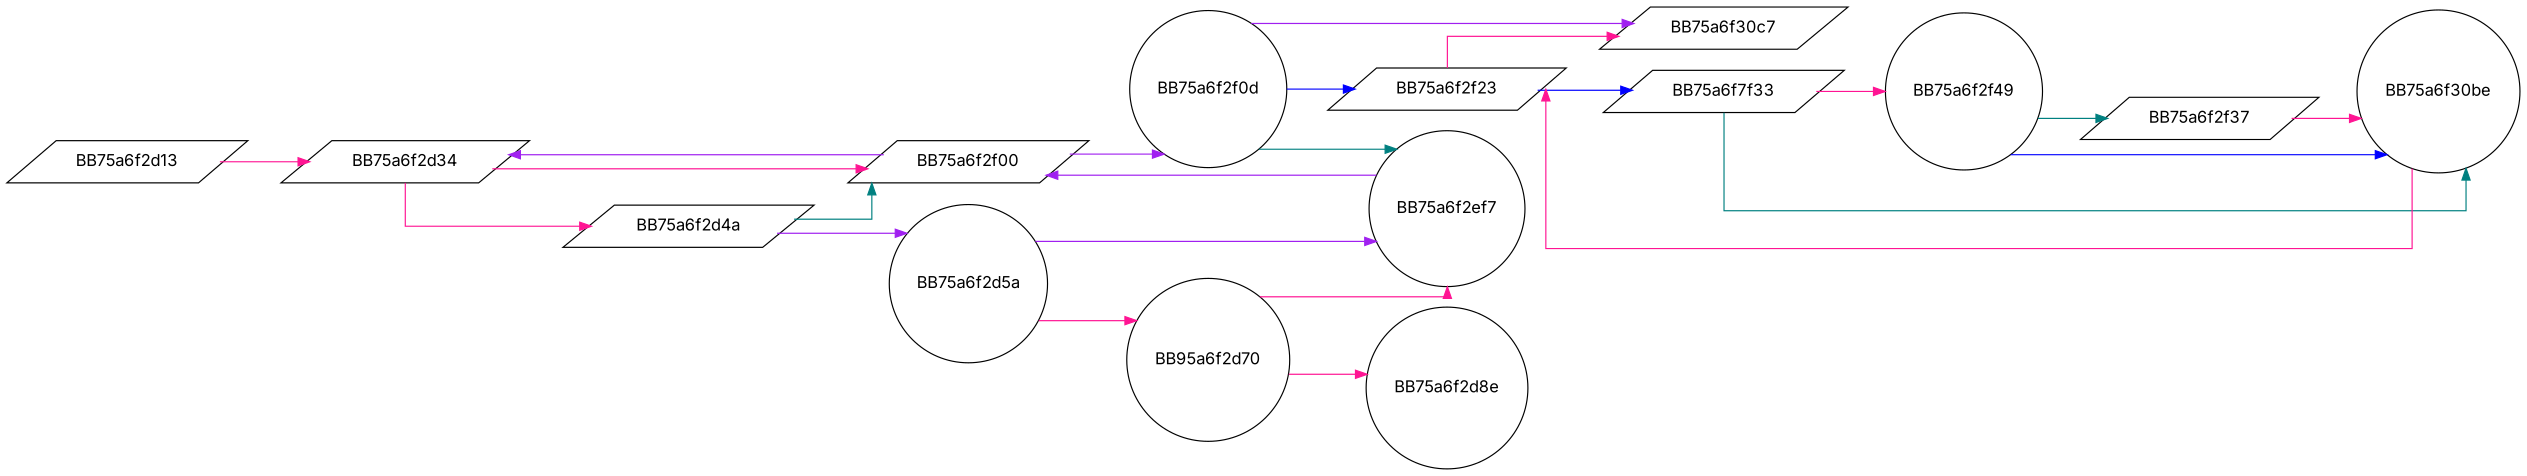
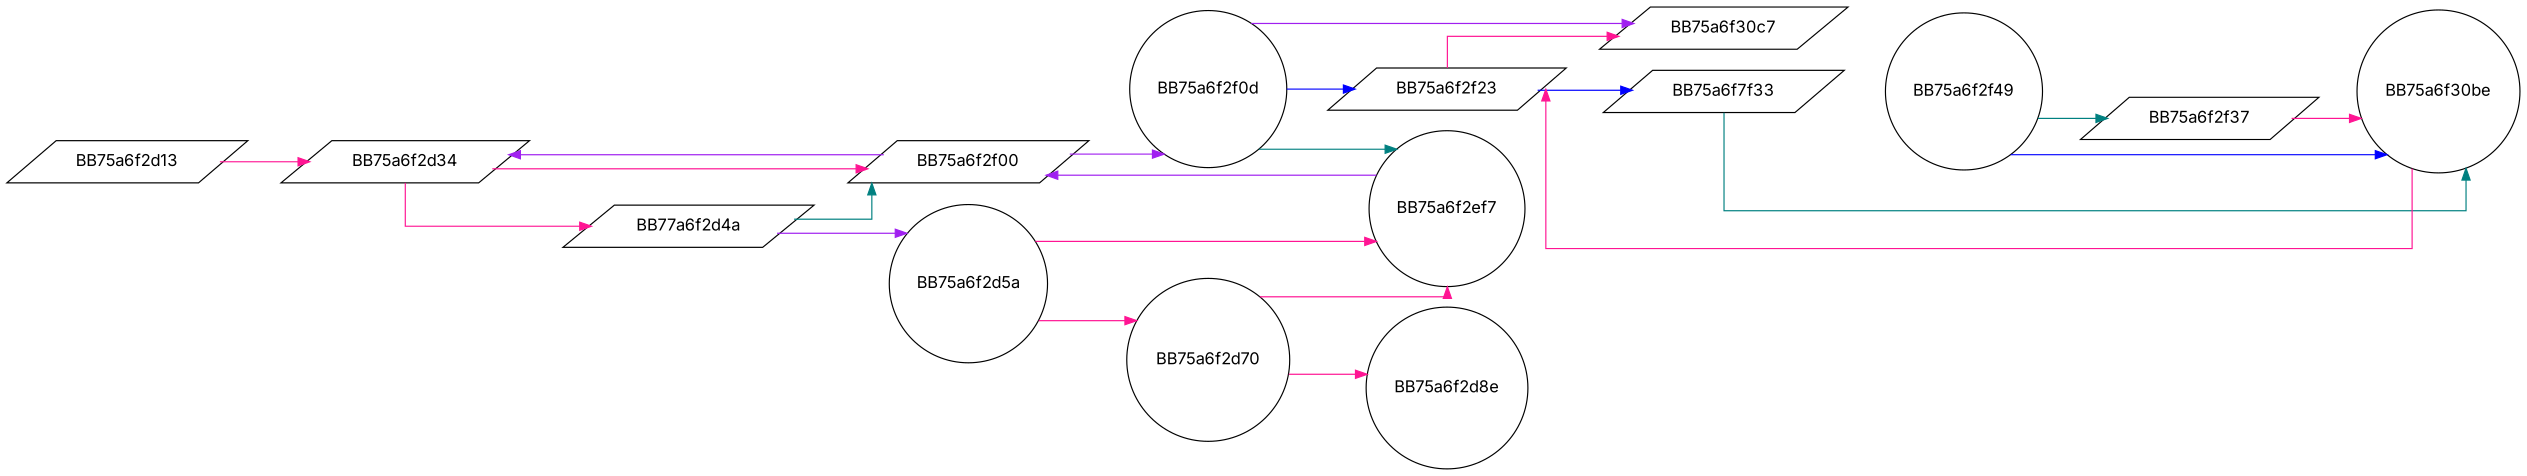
edge "BB75a6f7f33" -> "BB75a6f2f49": removed
node "BB75a6f2d4a": label "BB75a6f2d4a" -> "BB77a6f2d4a"
edge "BB75a6f2d5a" -> "BB75a6f2ef7": color purple -> deeppink
node "BB95a6f2d70": label "BB95a6f2d70" -> "BB75a6f2d70"
